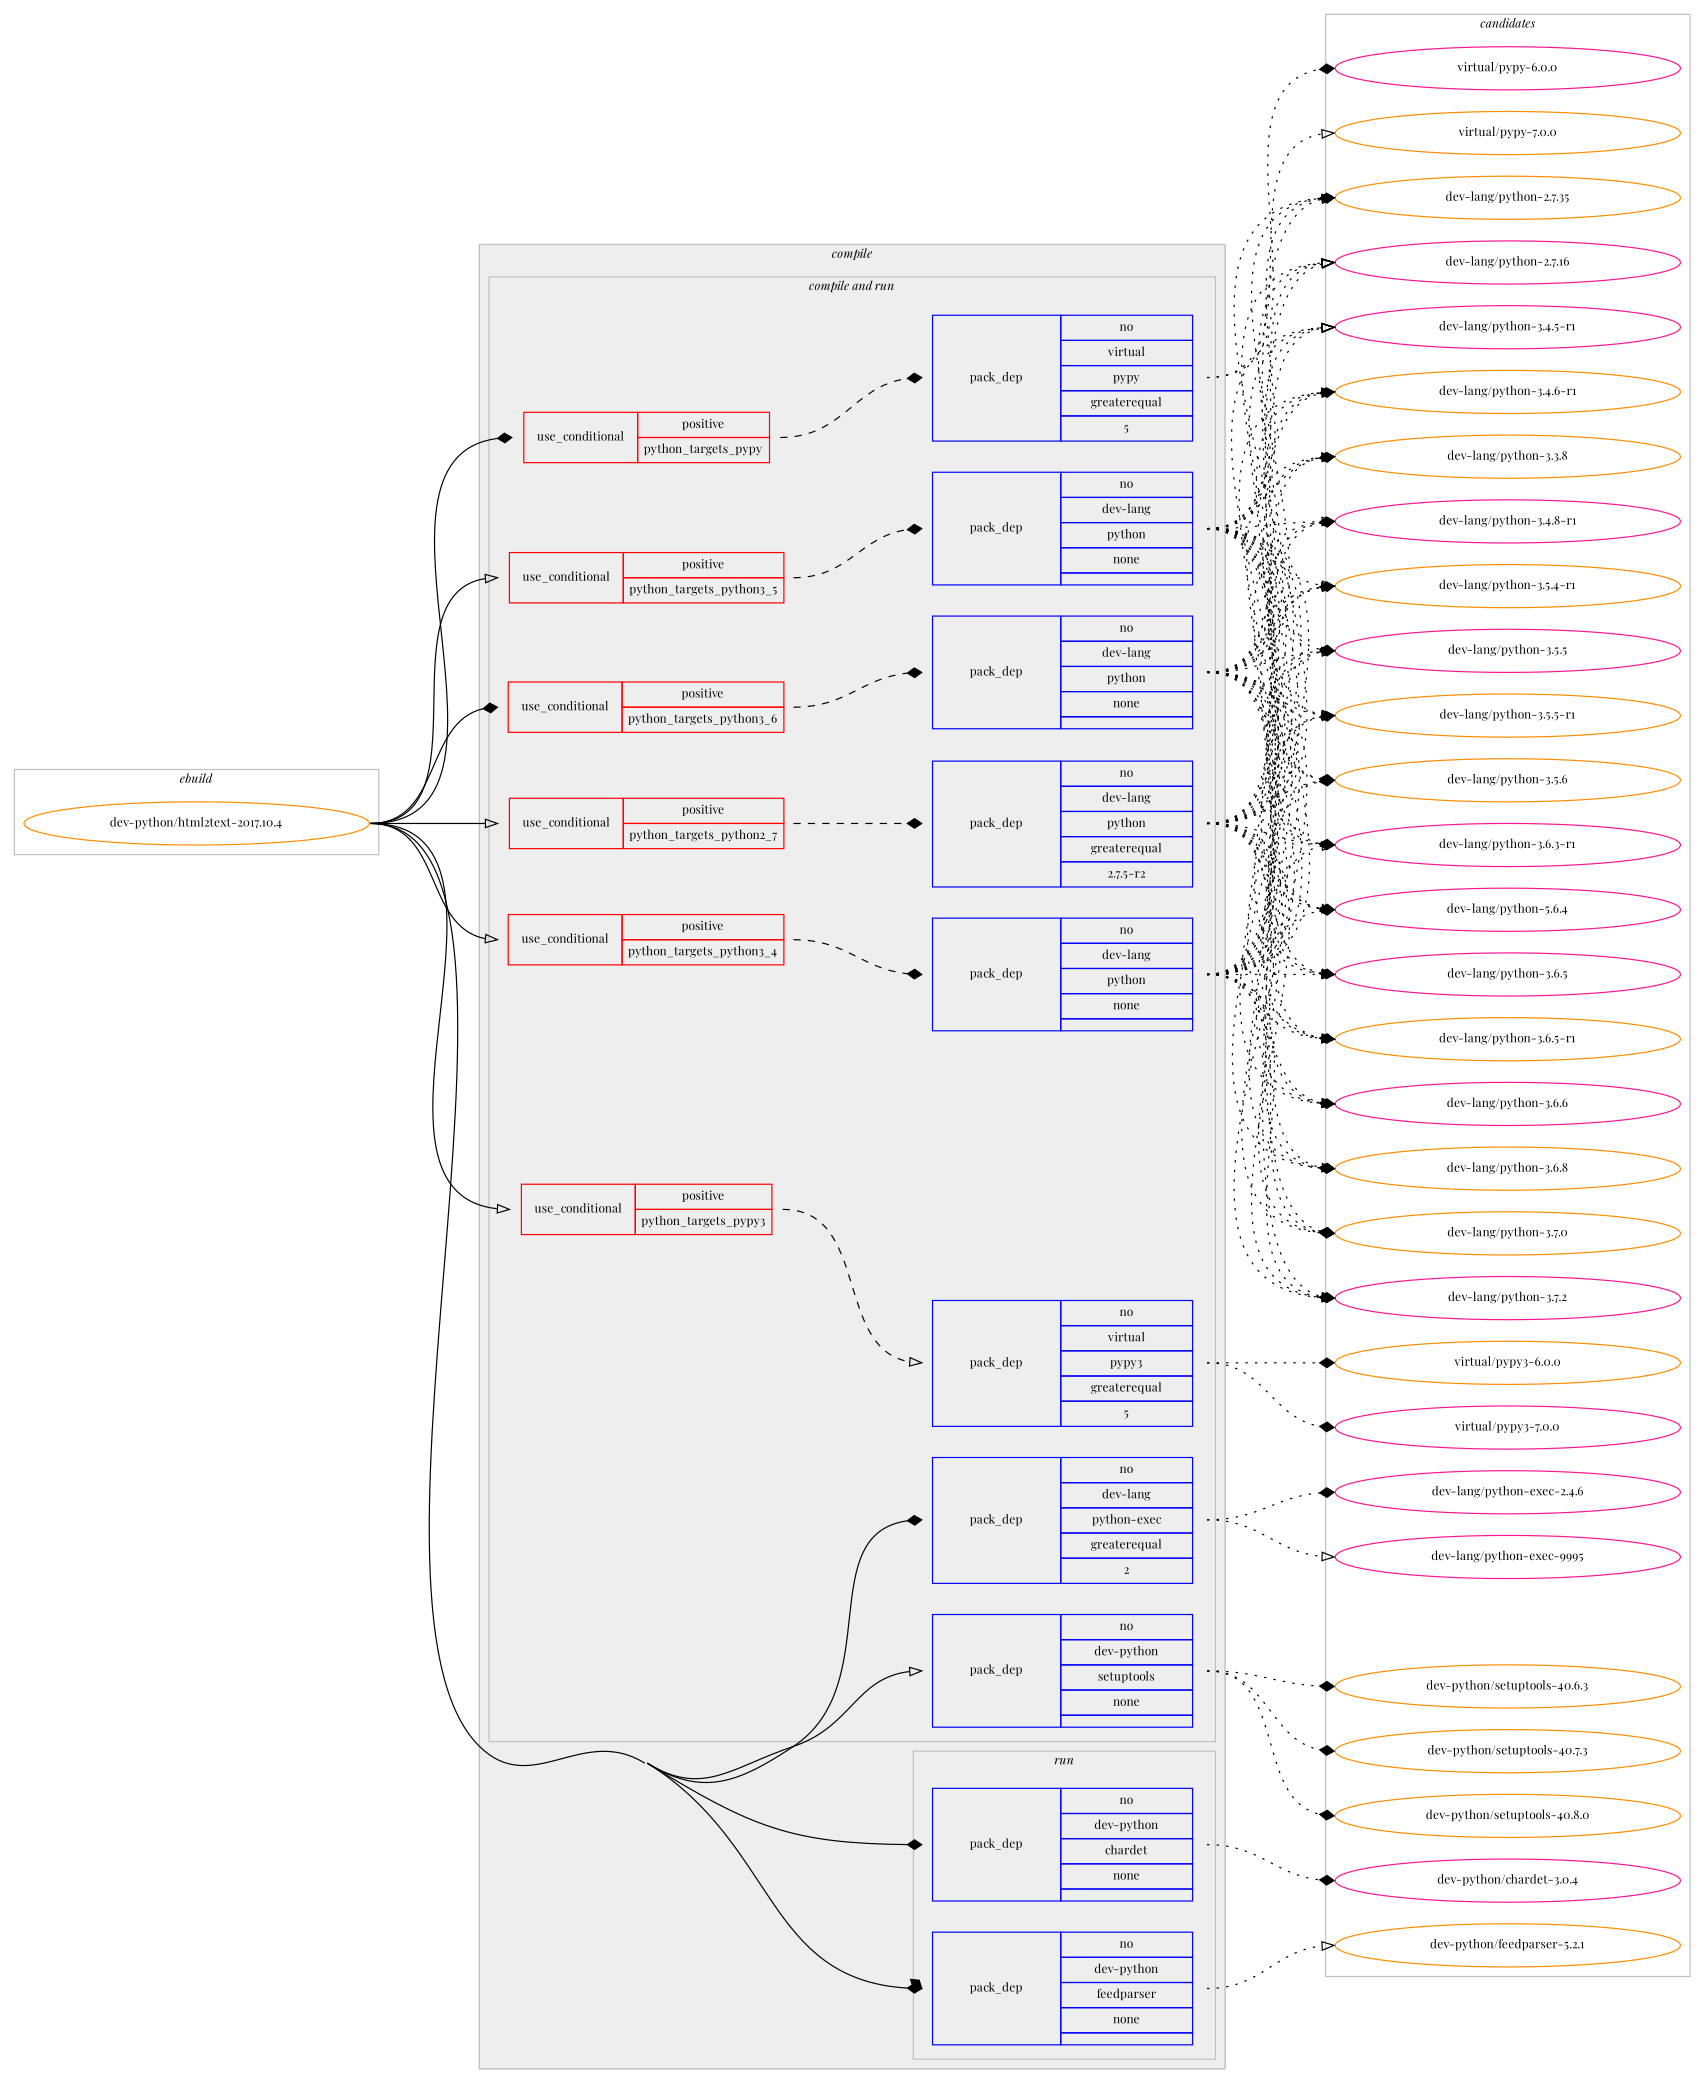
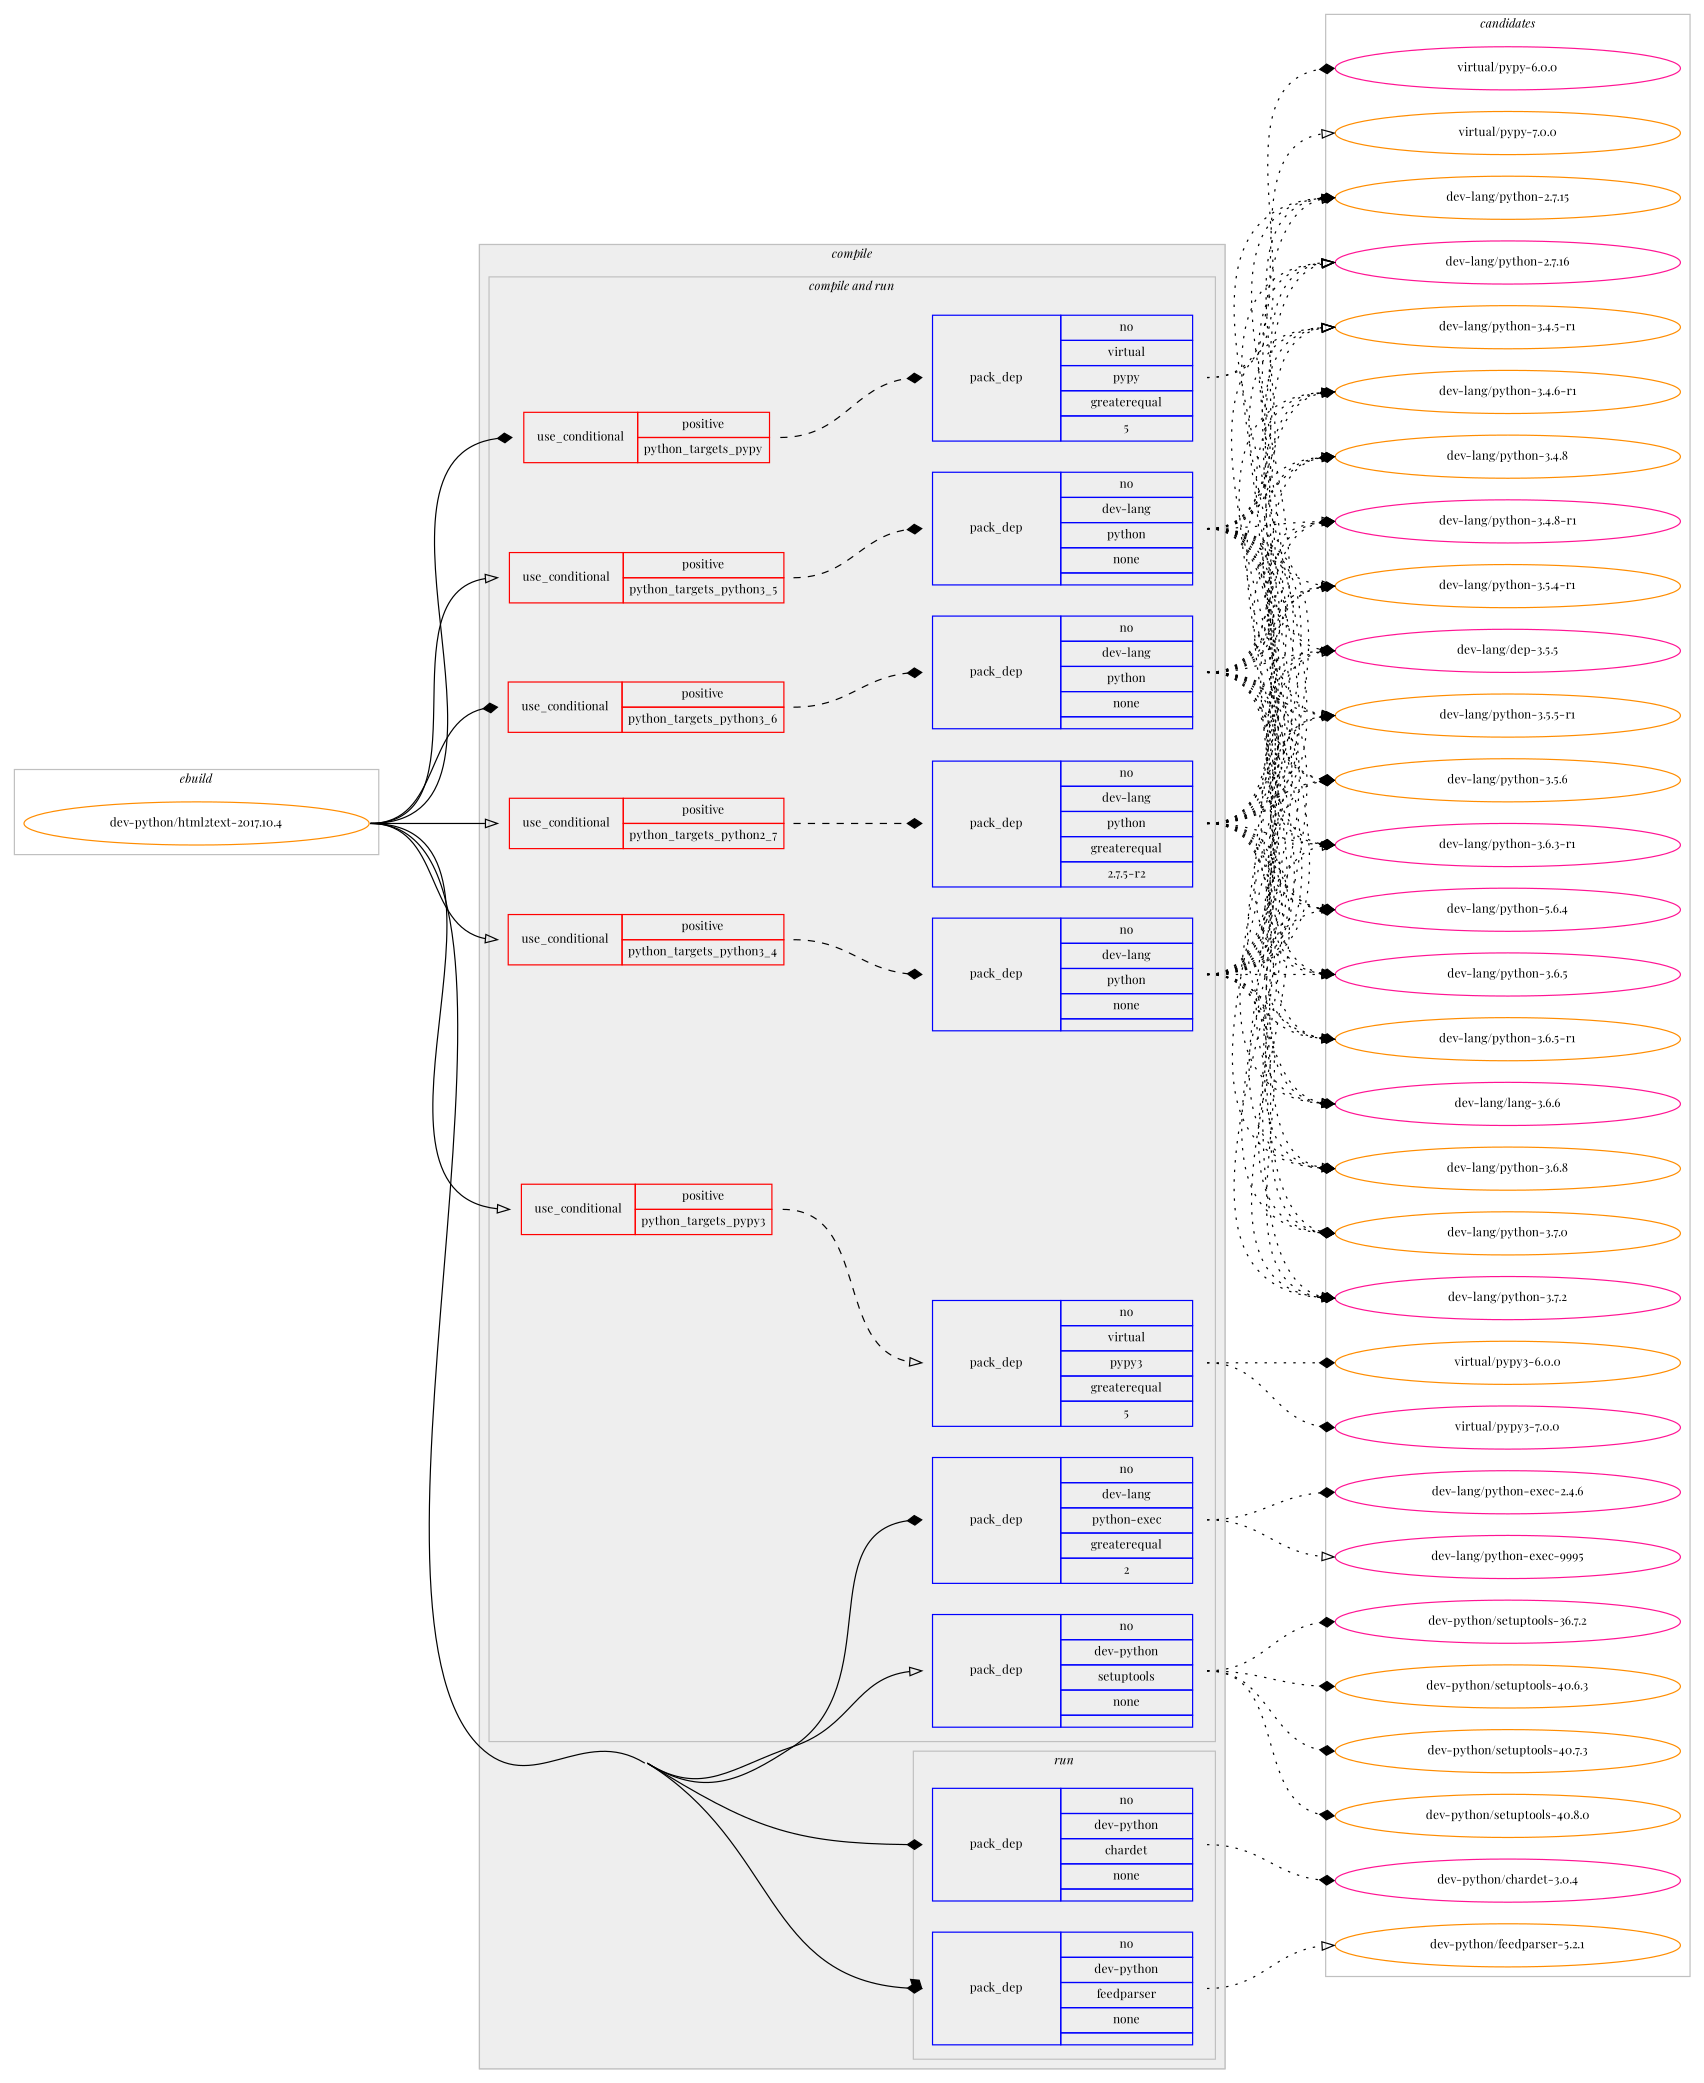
node "dev-lang/python-2.7.35": label "dev-lang/python-2.7.35" -> "dev-lang/python-2.7.15"
node "dev-lang/python-3.4.5-r1": color deeppink -> darkorange
node "dev-lang/python-3.3.8": label "dev-lang/python-3.3.8" -> "dev-lang/python-3.4.8"
node "dev-lang/python-3.5.5": label "dev-lang/python-3.5.5" -> "dev-lang/dep-3.5.5"
node "dev-lang/python-3.6.6": label "dev-lang/python-3.6.6" -> "dev-lang/lang-3.6.6"
node "dev-python/setuptools-36.7.2": added
